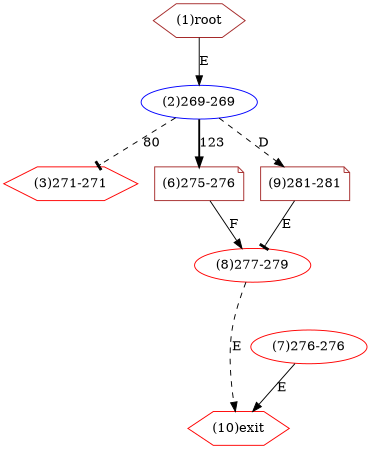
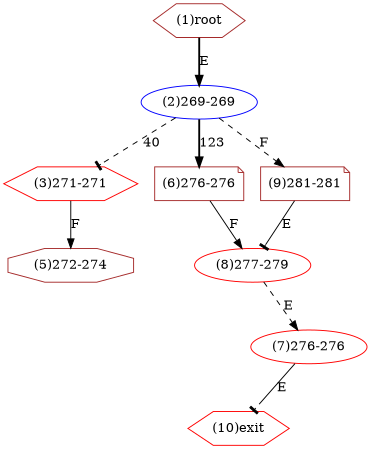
edge "(1)root" -> "(2)269-269": style solid -> bold
edge "(2)269-269" -> "(3)271-271": label "80" -> "40"
edge "(2)269-269" -> "(9)281-281": label "D" -> "F"
node "(6)275-276": label "(6)275-276" -> "(6)276-276"
node "(5)272-274": added
edge "(8)277-279" -> "(10)exit": now "(8)277-279" -> "(7)276-276"
edge "(7)276-276" -> "(10)exit": arrowhead normal -> tee
